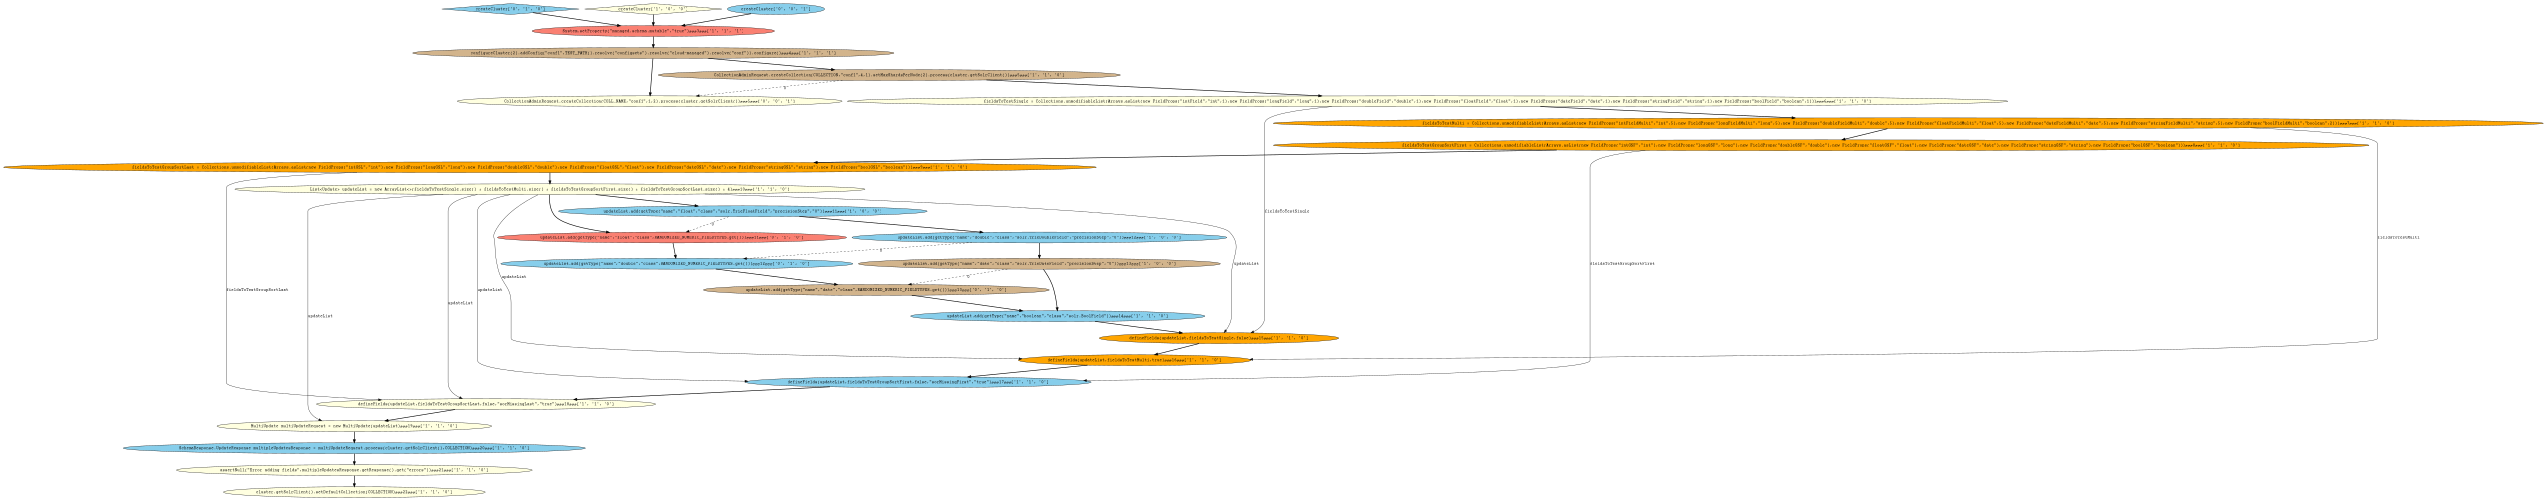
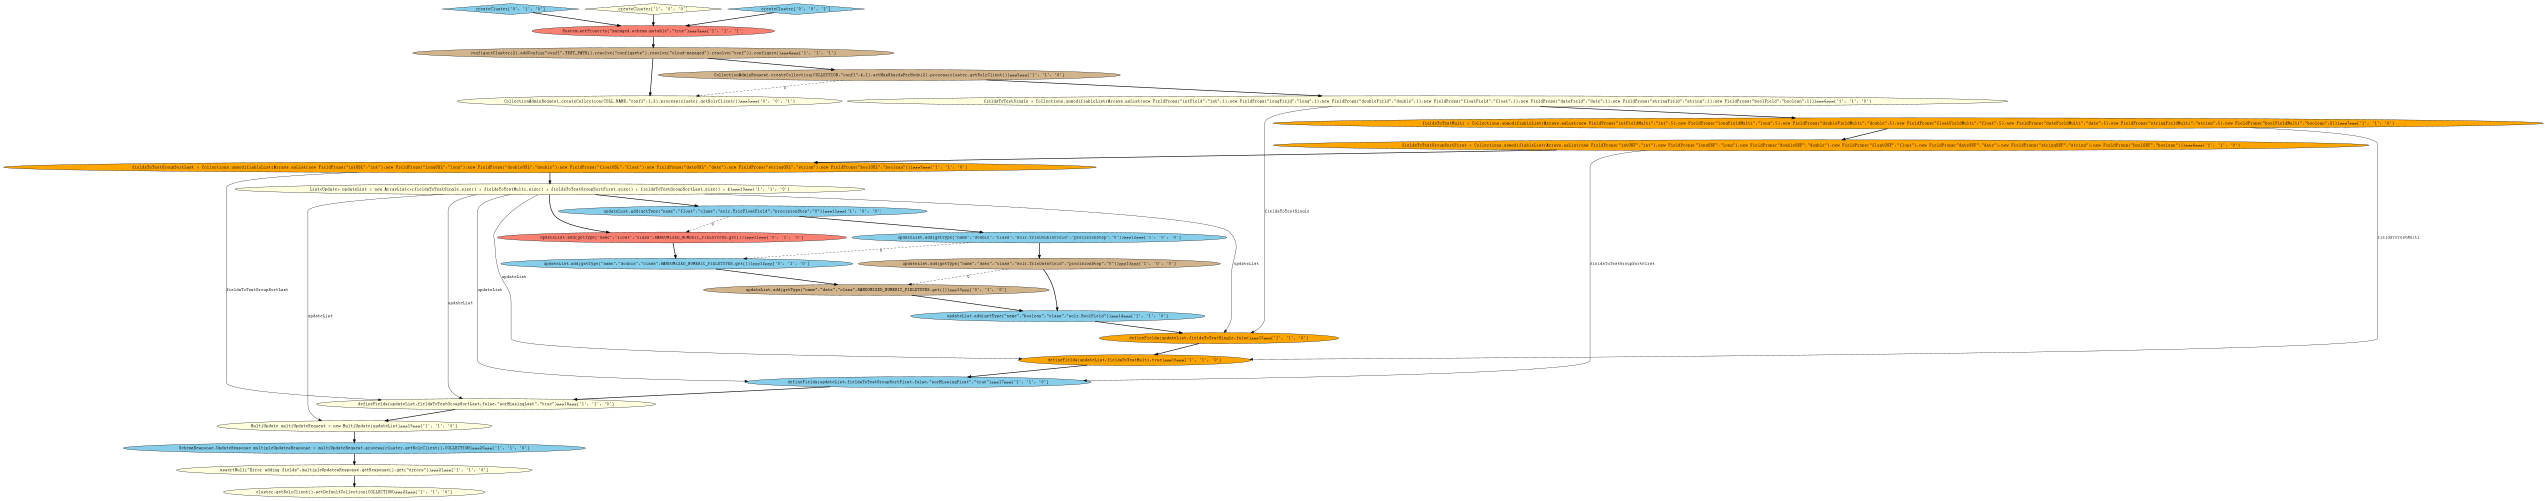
node "createCluster['0', '0', '1']": shape ellipse -> diamond
